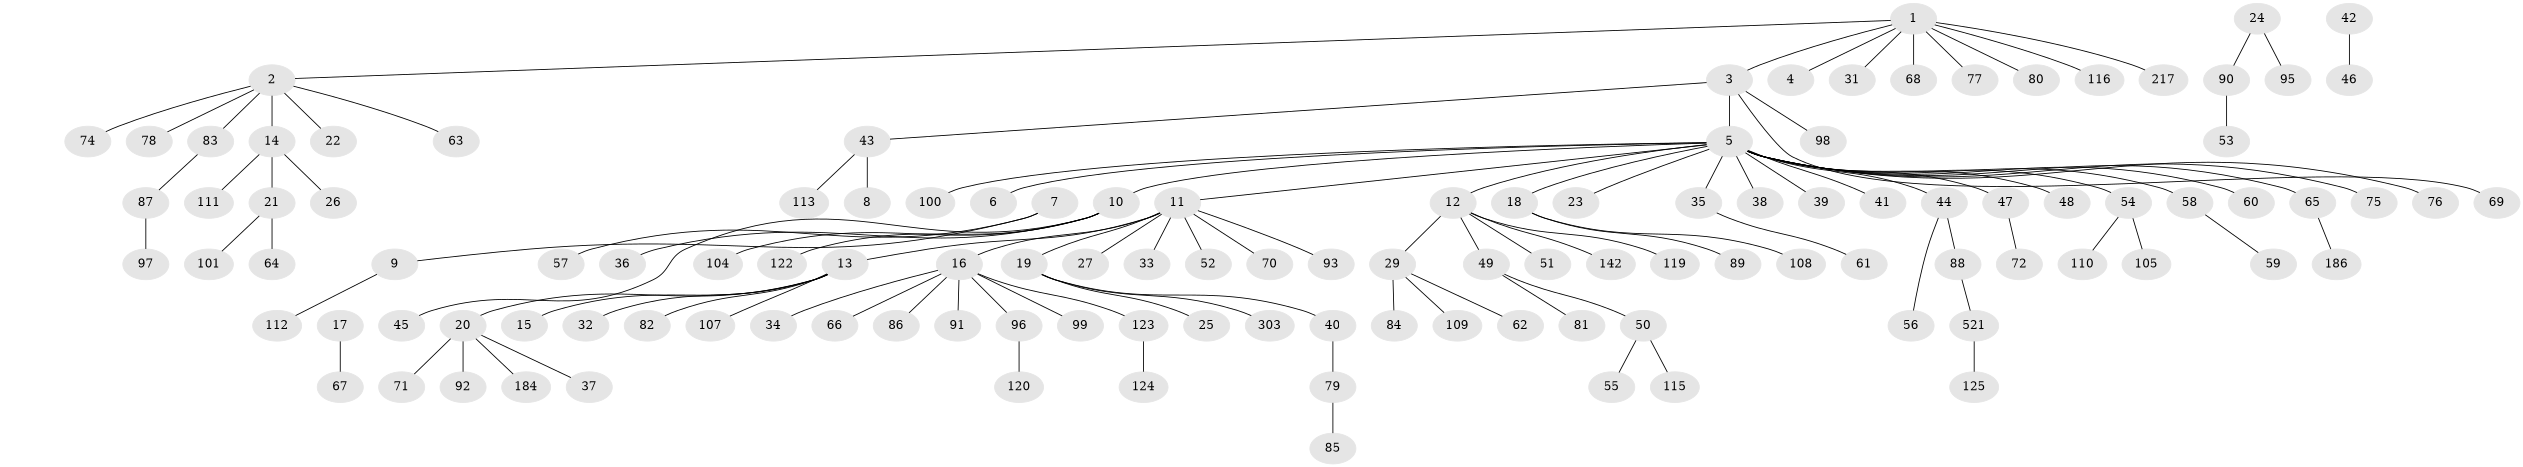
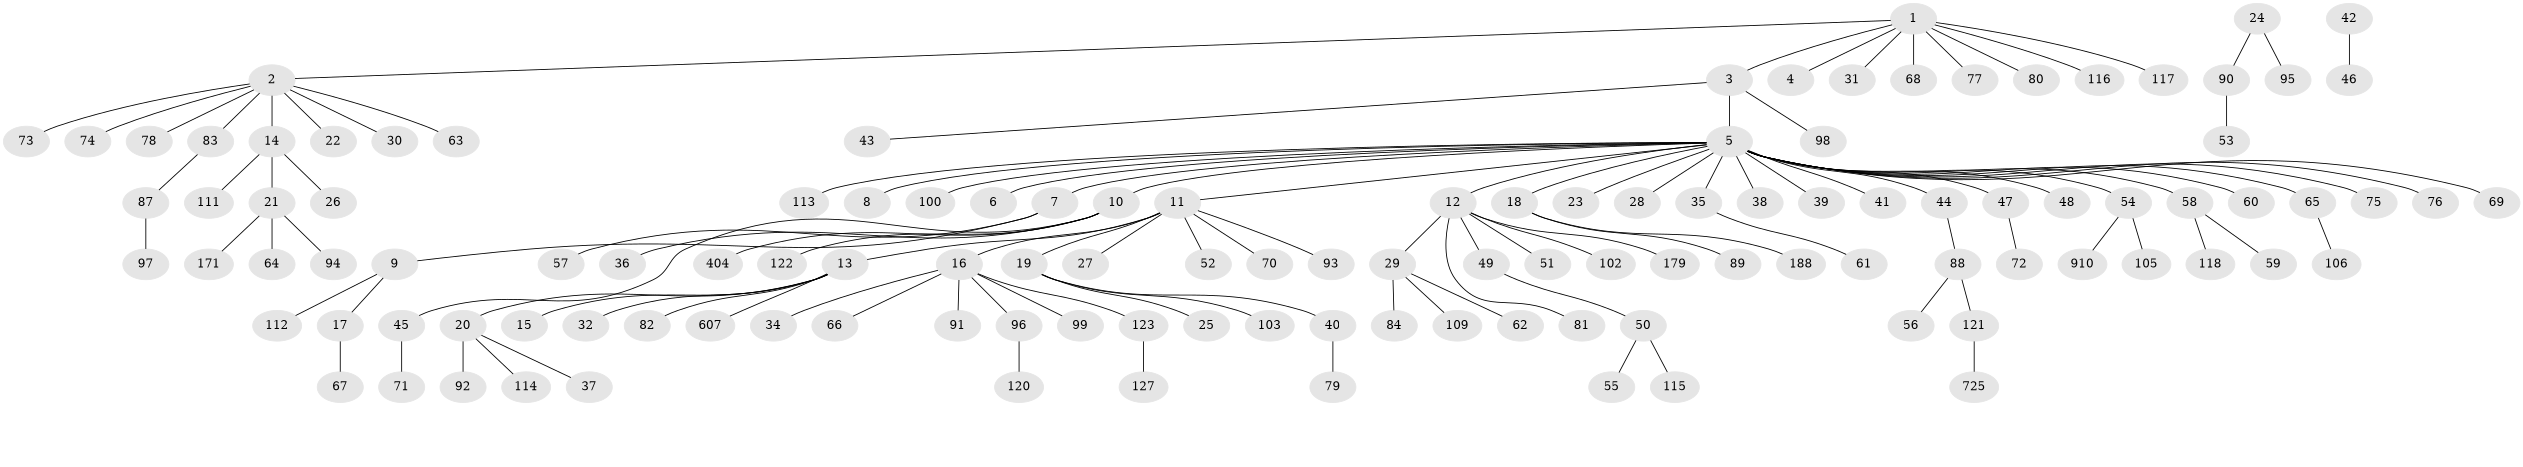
node "217": label "217" -> "117"
node "73": added
node "30": added
edge "5" -- "7": added
edge "43" -- "113": now "5" -- "113"
edge "43" -- "8": now "5" -- "8"
edge "3" -- "69": now "5" -- "69"
node "28": added
edge "44" -- "56": now "88" -- "56"
node "101": label "101" -> "171"
node "94": added
node "104": label "104" -> "404"
node "33": removed
node "142": label "142" -> "102"
node "119": label "119" -> "179"
node "108": label "108" -> "188"
node "110": label "110" -> "910"
node "118": added
node "186": label "186" -> "106"
edge "9" -- "17": added
edge "49" -- "81": now "12" -- "81"
node "107": label "107" -> "607"
node "86": removed
node "303": label "303" -> "103"
node "521": label "521" -> "121"
edge "20" -- "71": now "45" -- "71"
node "184": label "184" -> "114"
node "124": label "124" -> "127"
node "125": label "125" -> "725"
node "85": removed
